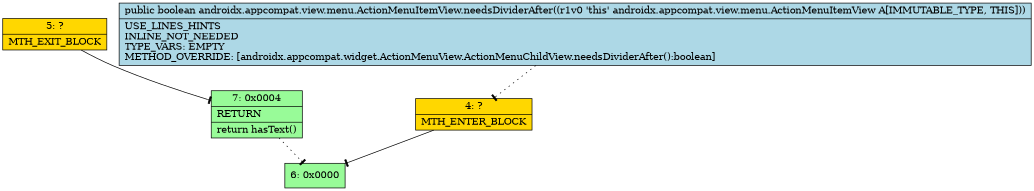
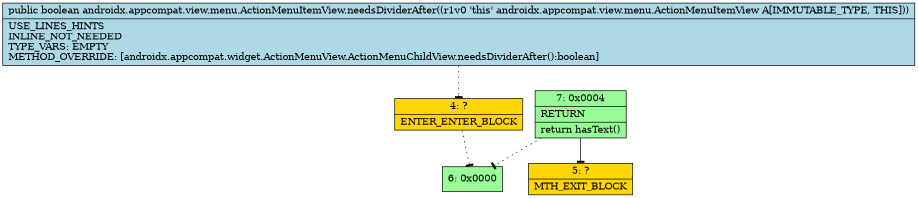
edge "5: ?" -> "7: 0x0004": reversed
node "4: ?": text "MTH_ENTER_BLOCK" -> "ENTER_ENTER_BLOCK"
edge "4: ?" -> "6: 0x0000": style solid -> dotted
